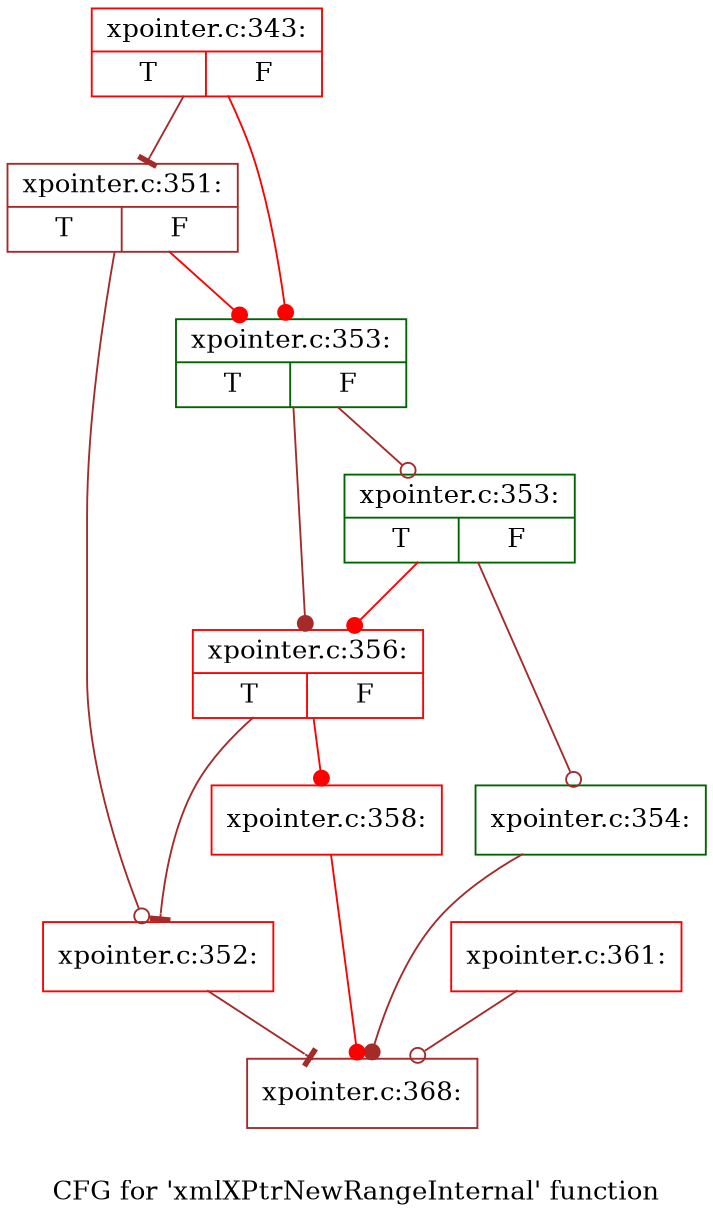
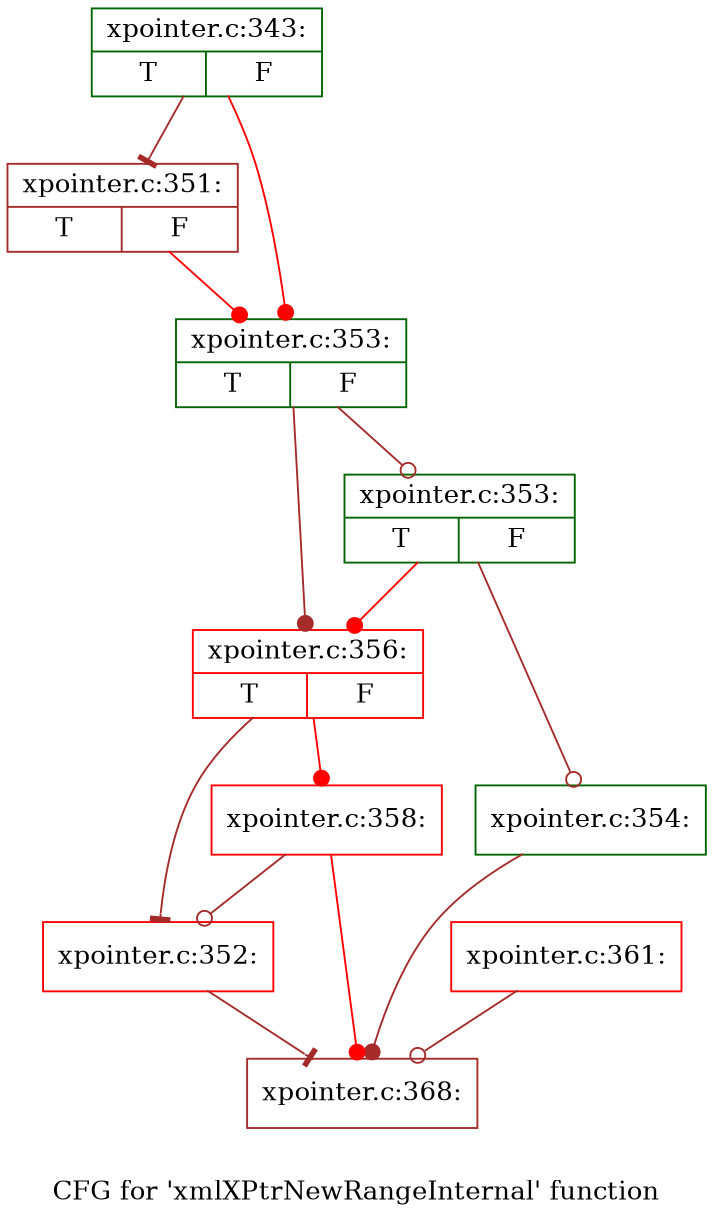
node "xpointer.c:343:": color red -> darkgreen
edge "xpointer.c:351:" -> "xpointer.c:352:": now "xpointer.c:358:" -> "xpointer.c:352:"
